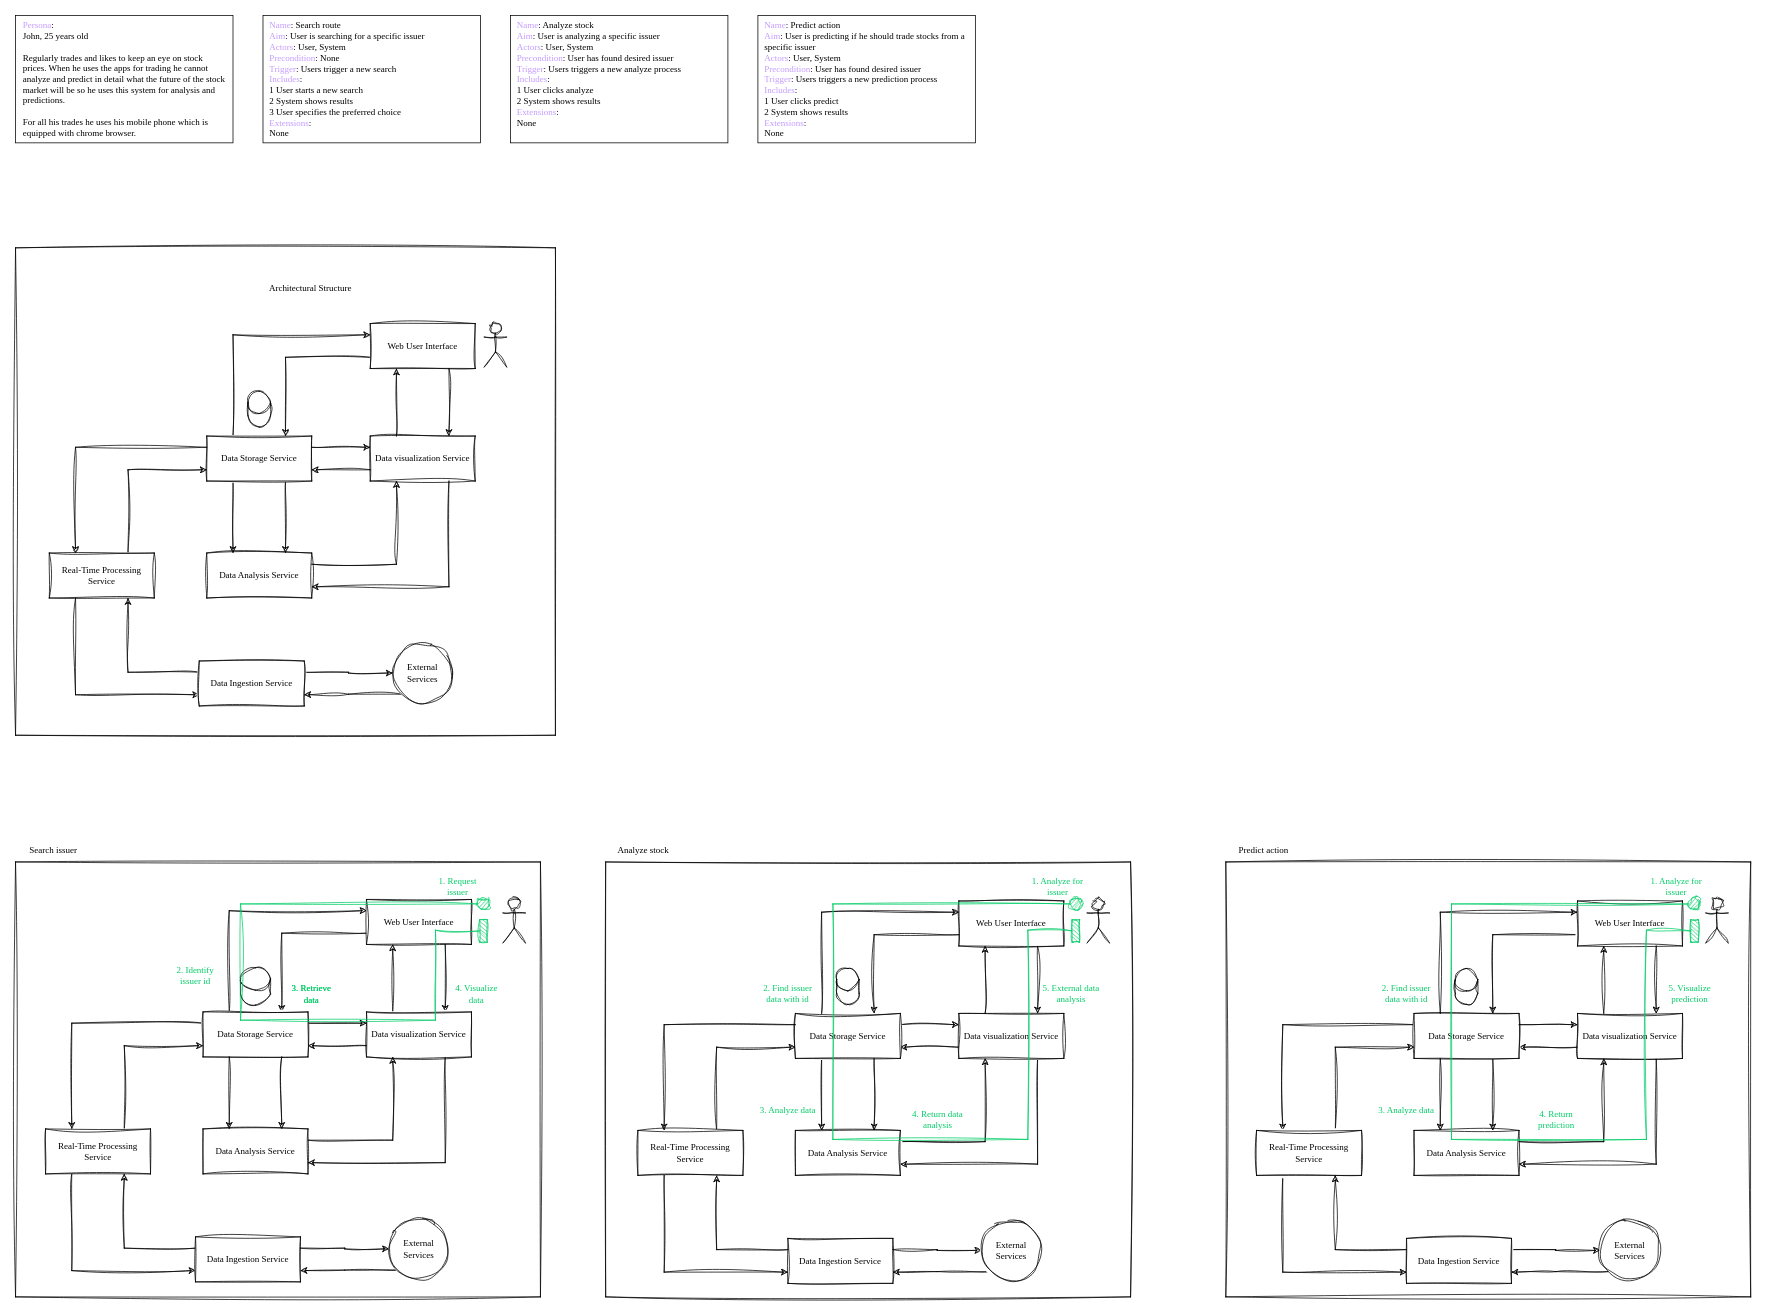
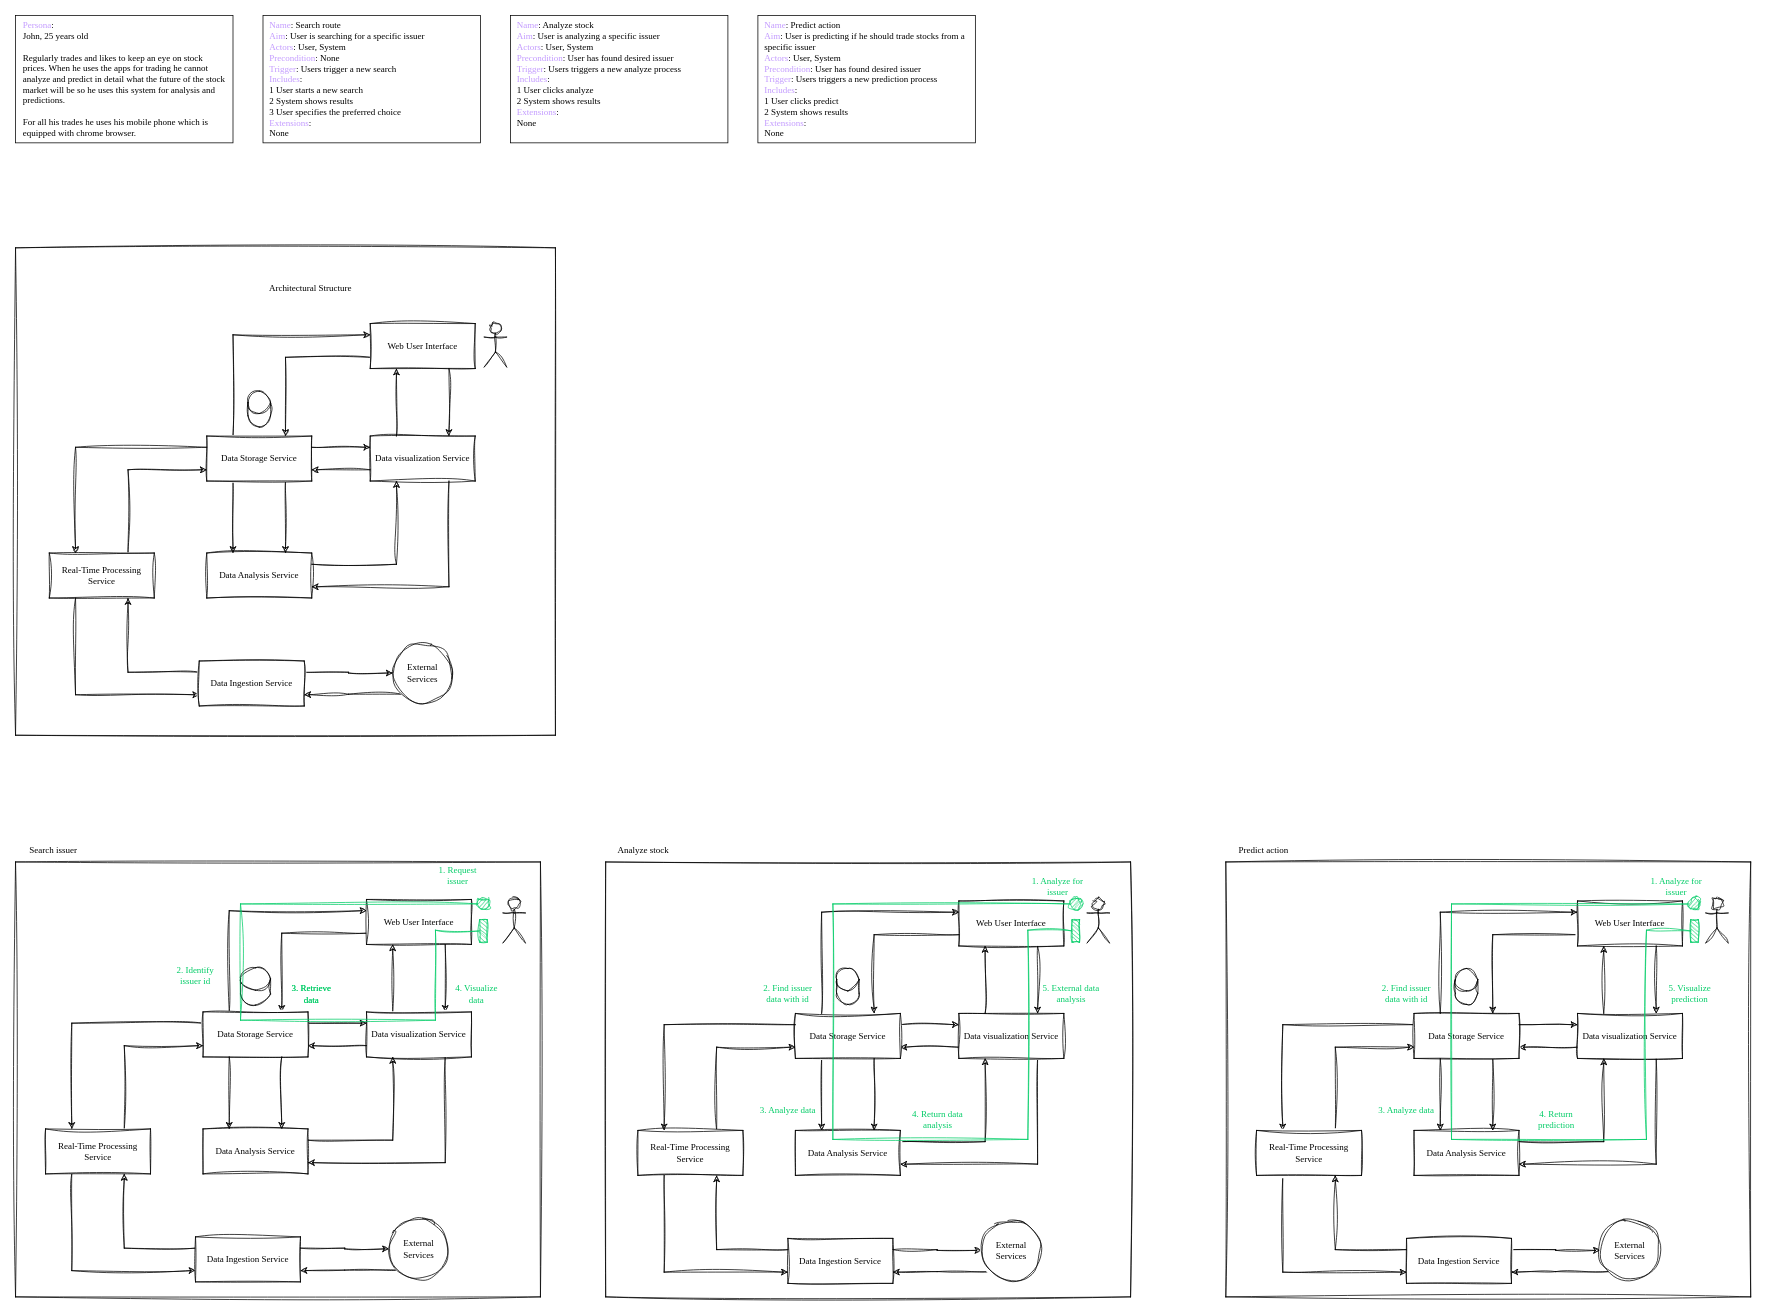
node "1. Request issuer": moved (458, 887) -> (458, 876)
